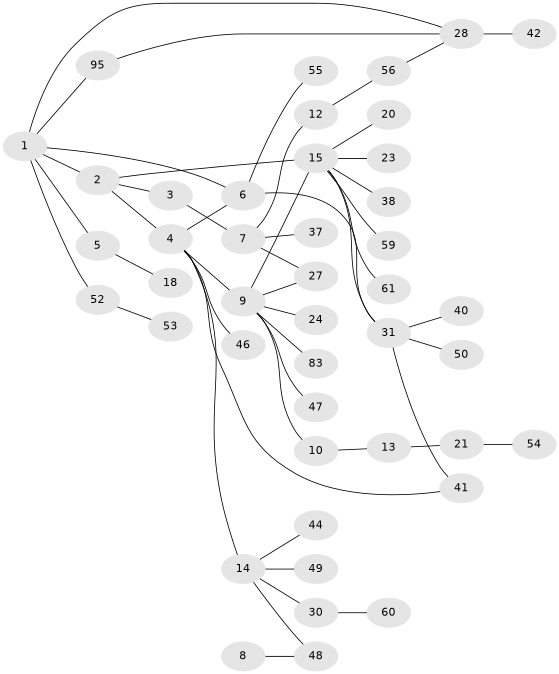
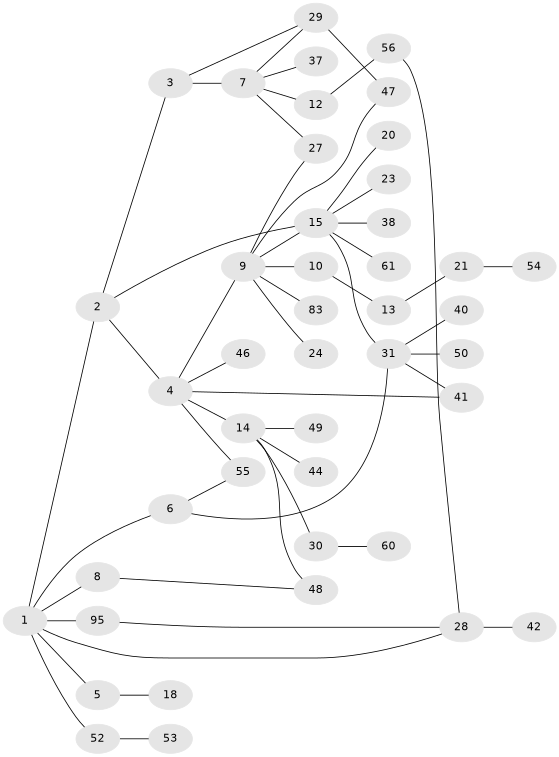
node "29": added
edge "6" -- "4": now "55" -- "4"
node "59": removed
edge "8" -- "1": added
